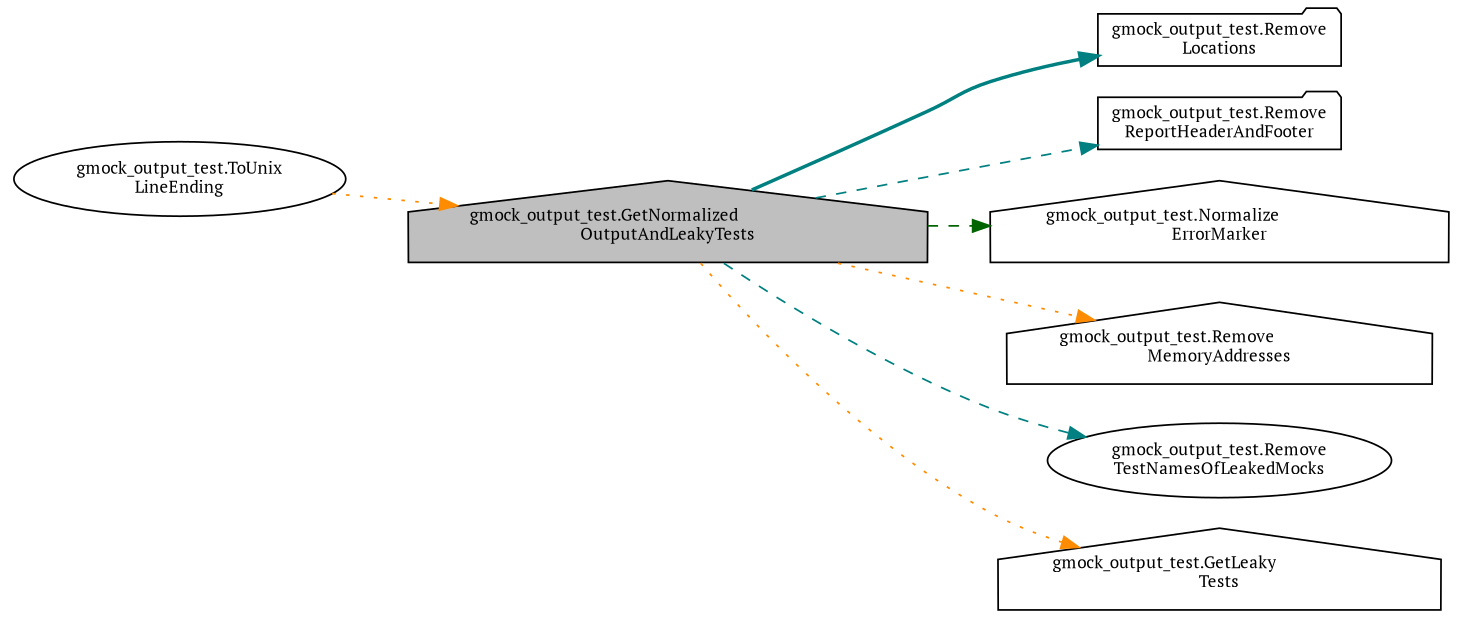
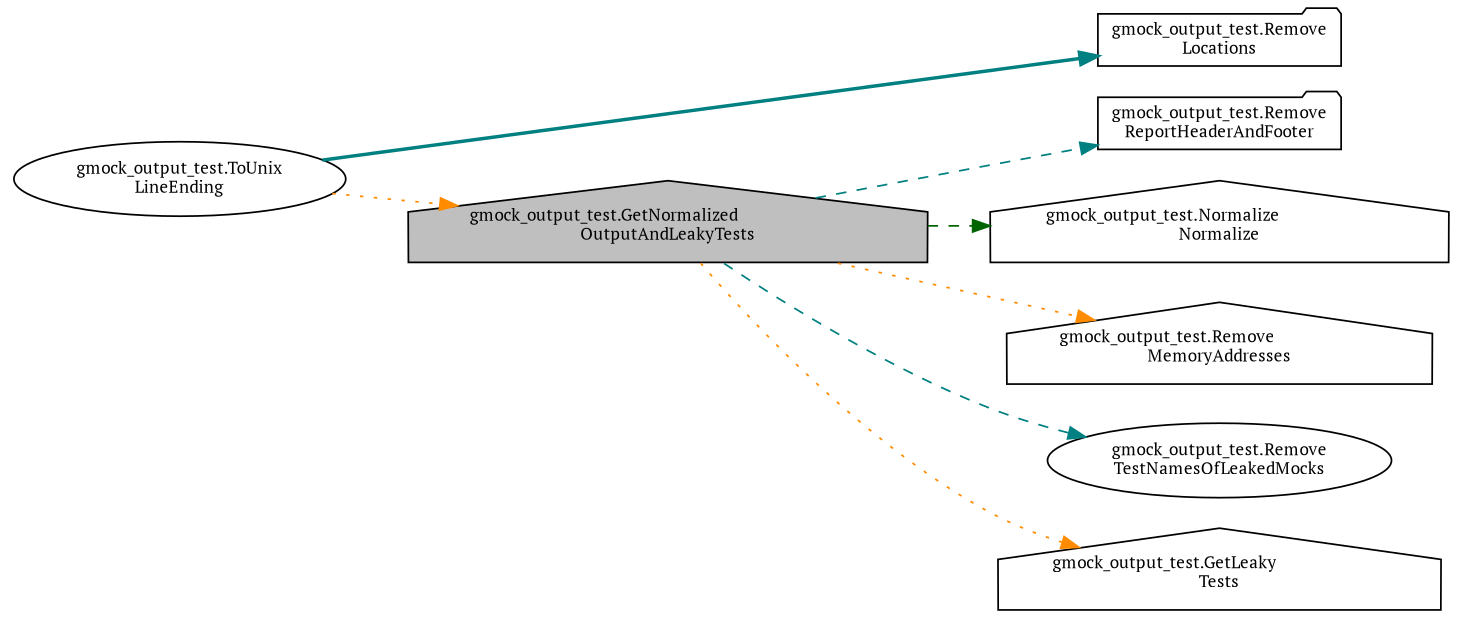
edge "gmock_output_test.GetNormalized OutputAndLeakyTests" -> "gmock_output_test.Remove Locations": now "gmock_output_test.ToUnix LineEnding" -> "gmock_output_test.Remove Locations"
node "gmock_output_test.Normalize ErrorMarker": label "gmock_output_test.Normalize ErrorMarker" -> "gmock_output_test.Normalize Normalize"
